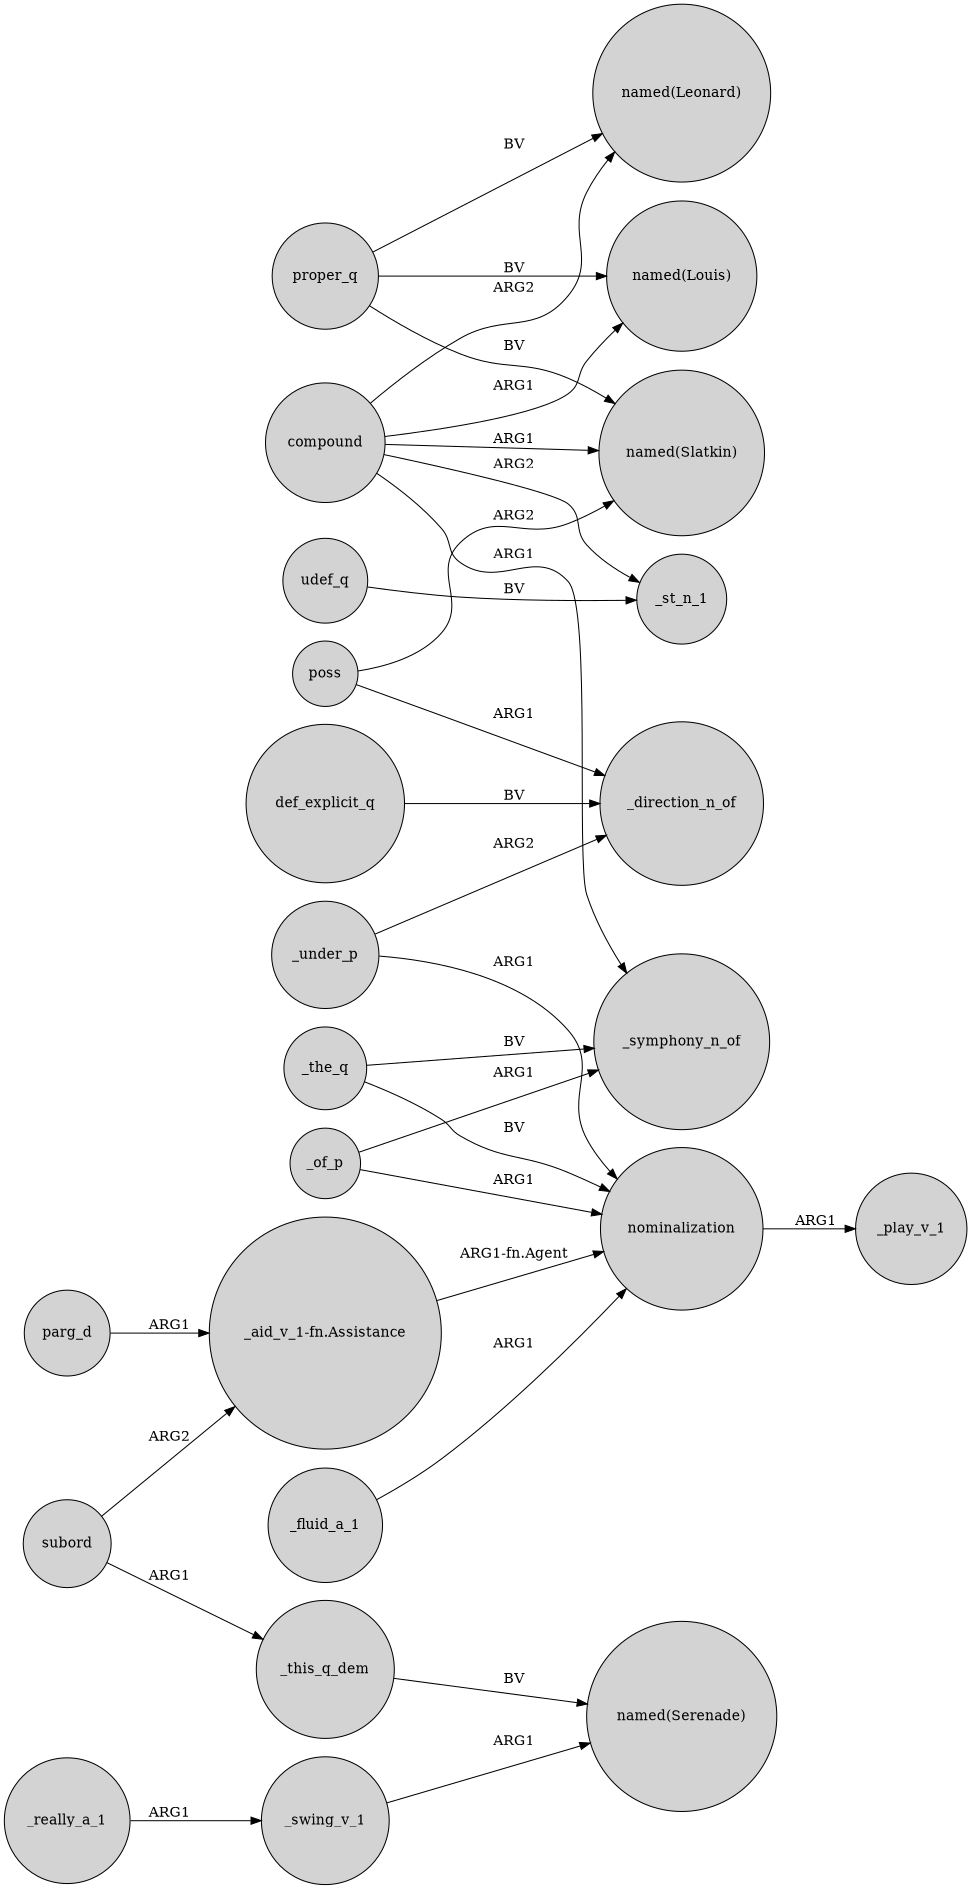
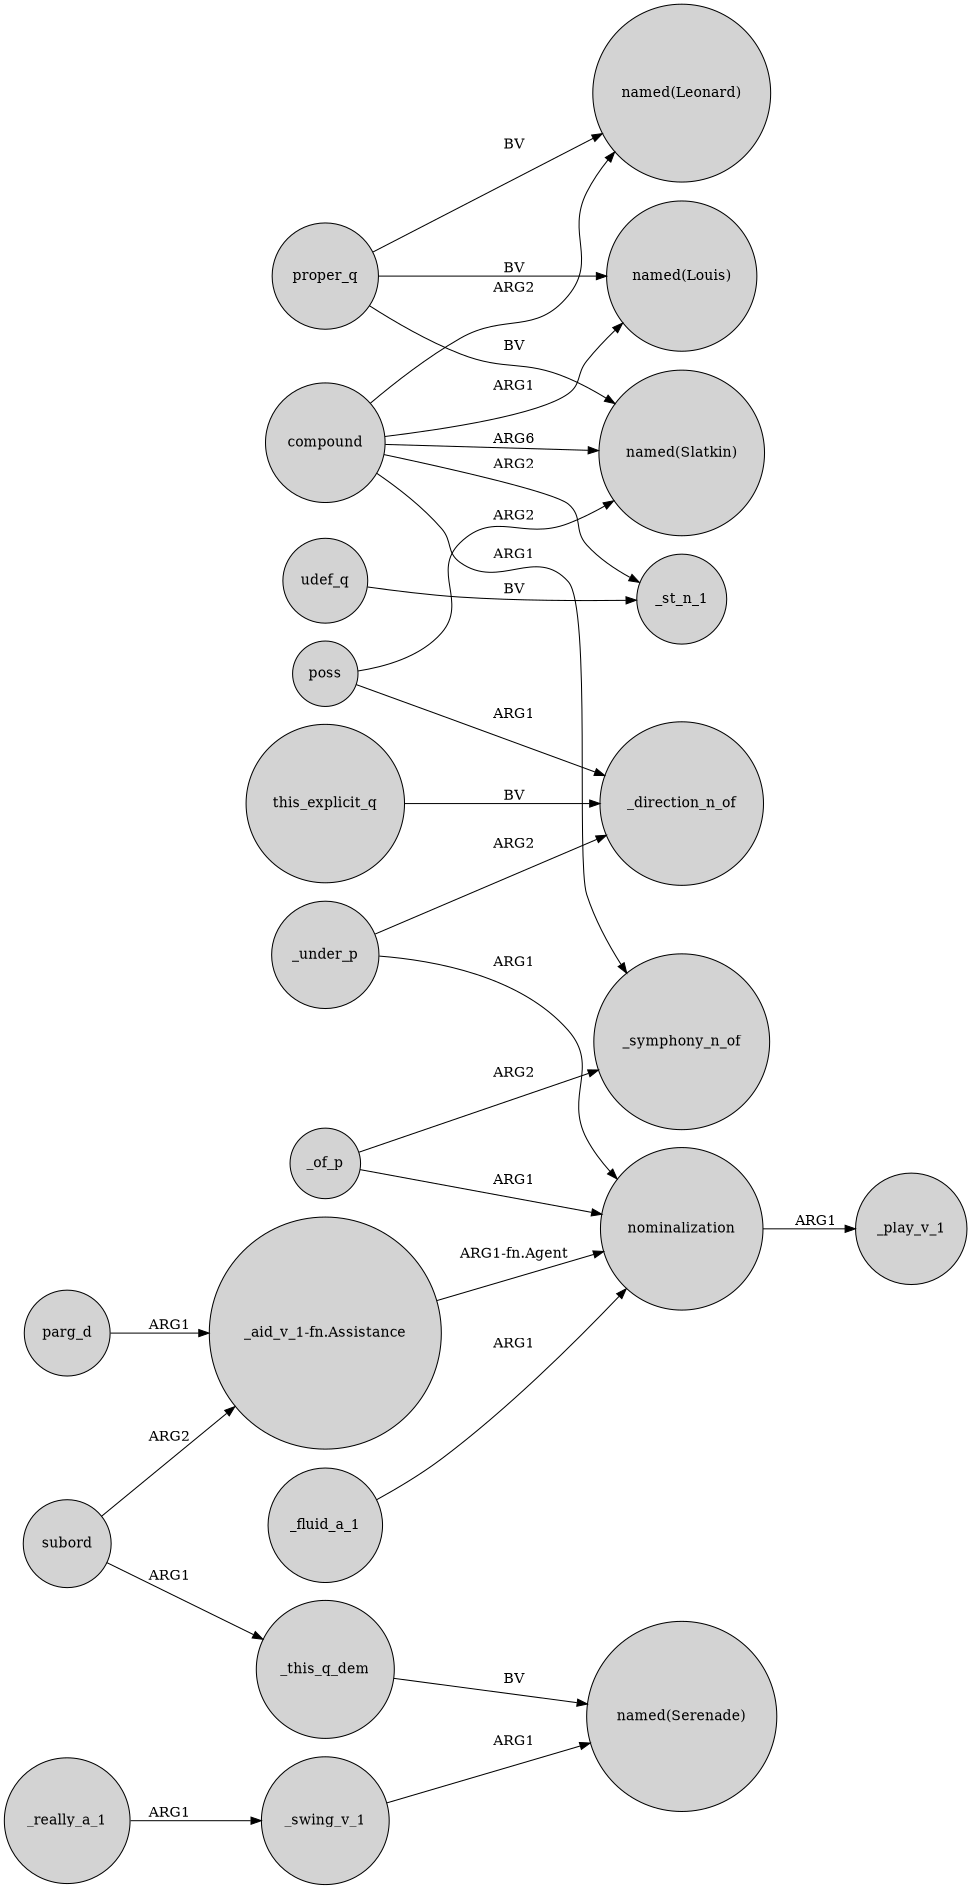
edge "compound" -> "named(Slatkin)": label "ARG1" -> "ARG6"
node "def_explicit_q": label "def_explicit_q" -> "this_explicit_q"
node "_the_q": removed
edge "_of_p" -> "_symphony_n_of": label "ARG1" -> "ARG2"
